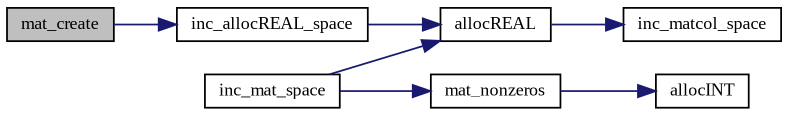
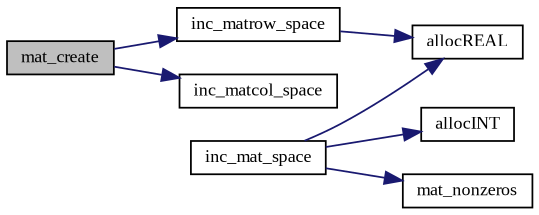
node "inc_allocREAL_space": label "inc_allocREAL_space" -> "inc_matrow_space"
edge "allocREAL" -> "inc_matcol_space": now "mat_create" -> "inc_matcol_space"
edge "mat_nonzeros" -> "allocINT": now "inc_mat_space" -> "allocINT"
